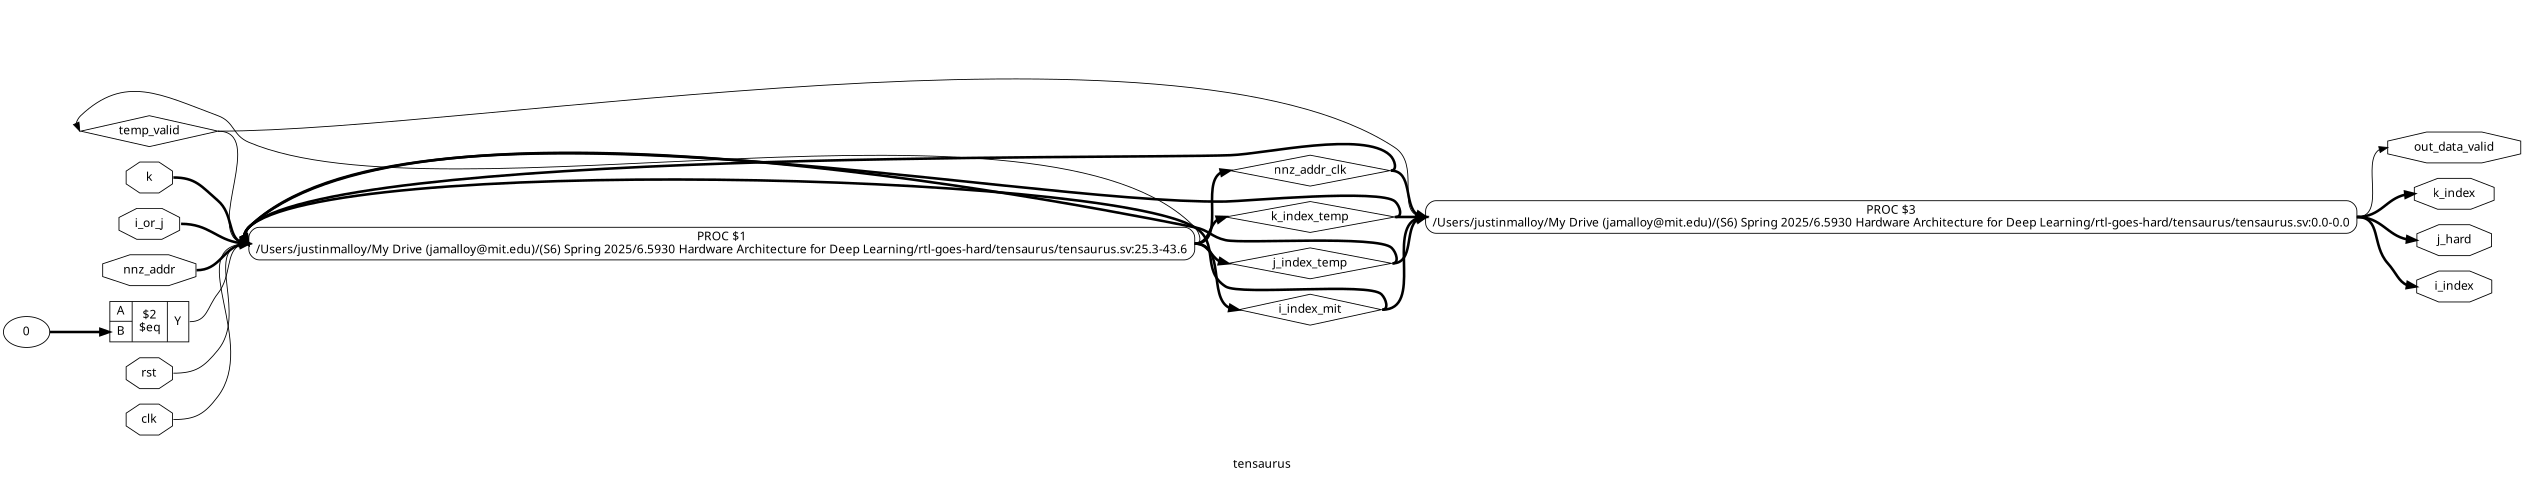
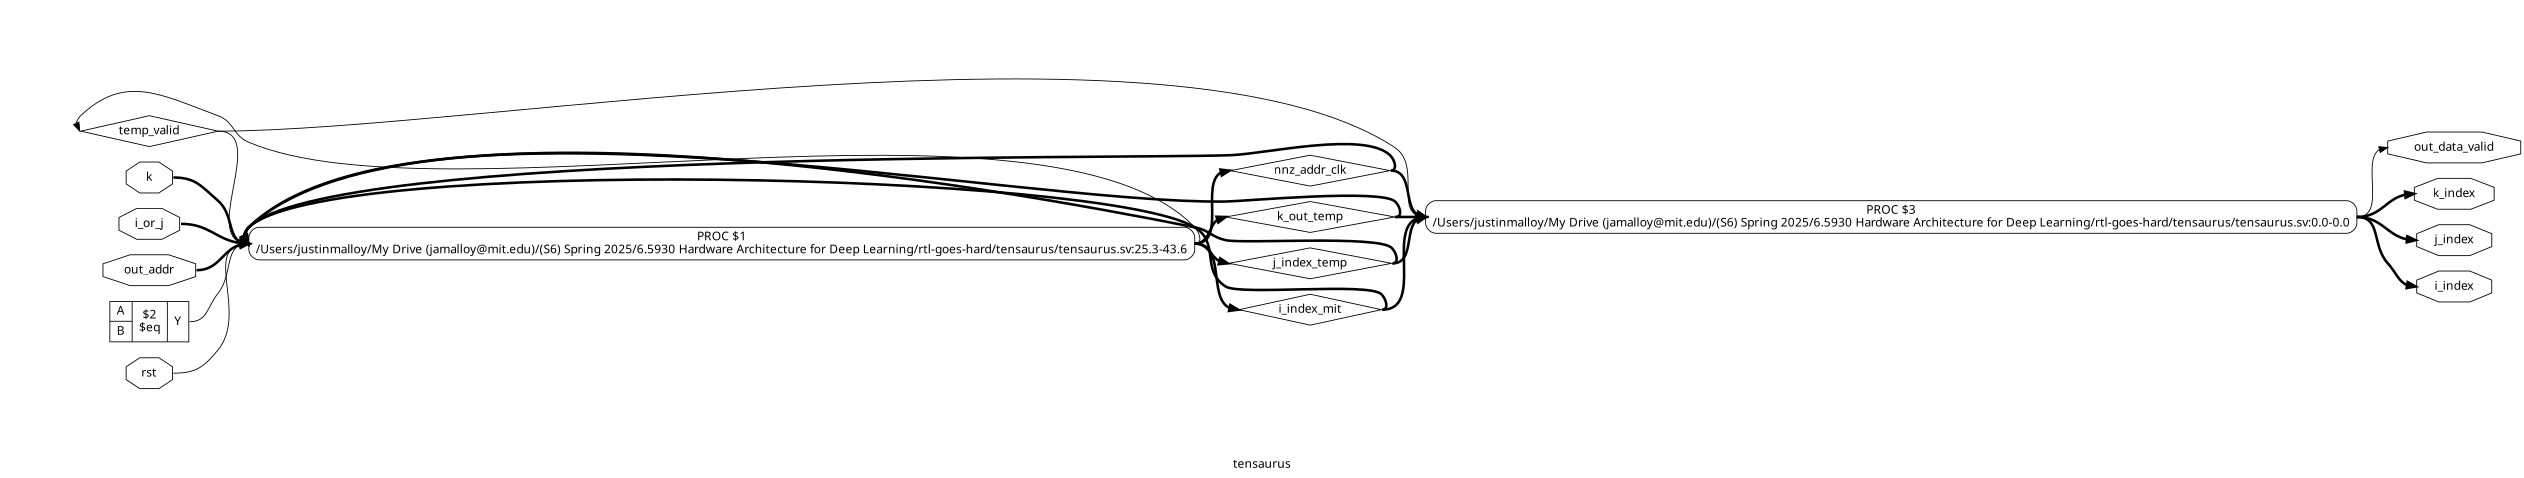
node "k_index_temp": label "k_index_temp" -> "k_out_temp"
node "j_hard": label "j_hard" -> "j_index"
node "nnz_addr": label "nnz_addr" -> "out_addr"
node "0": removed
node "clk": removed
